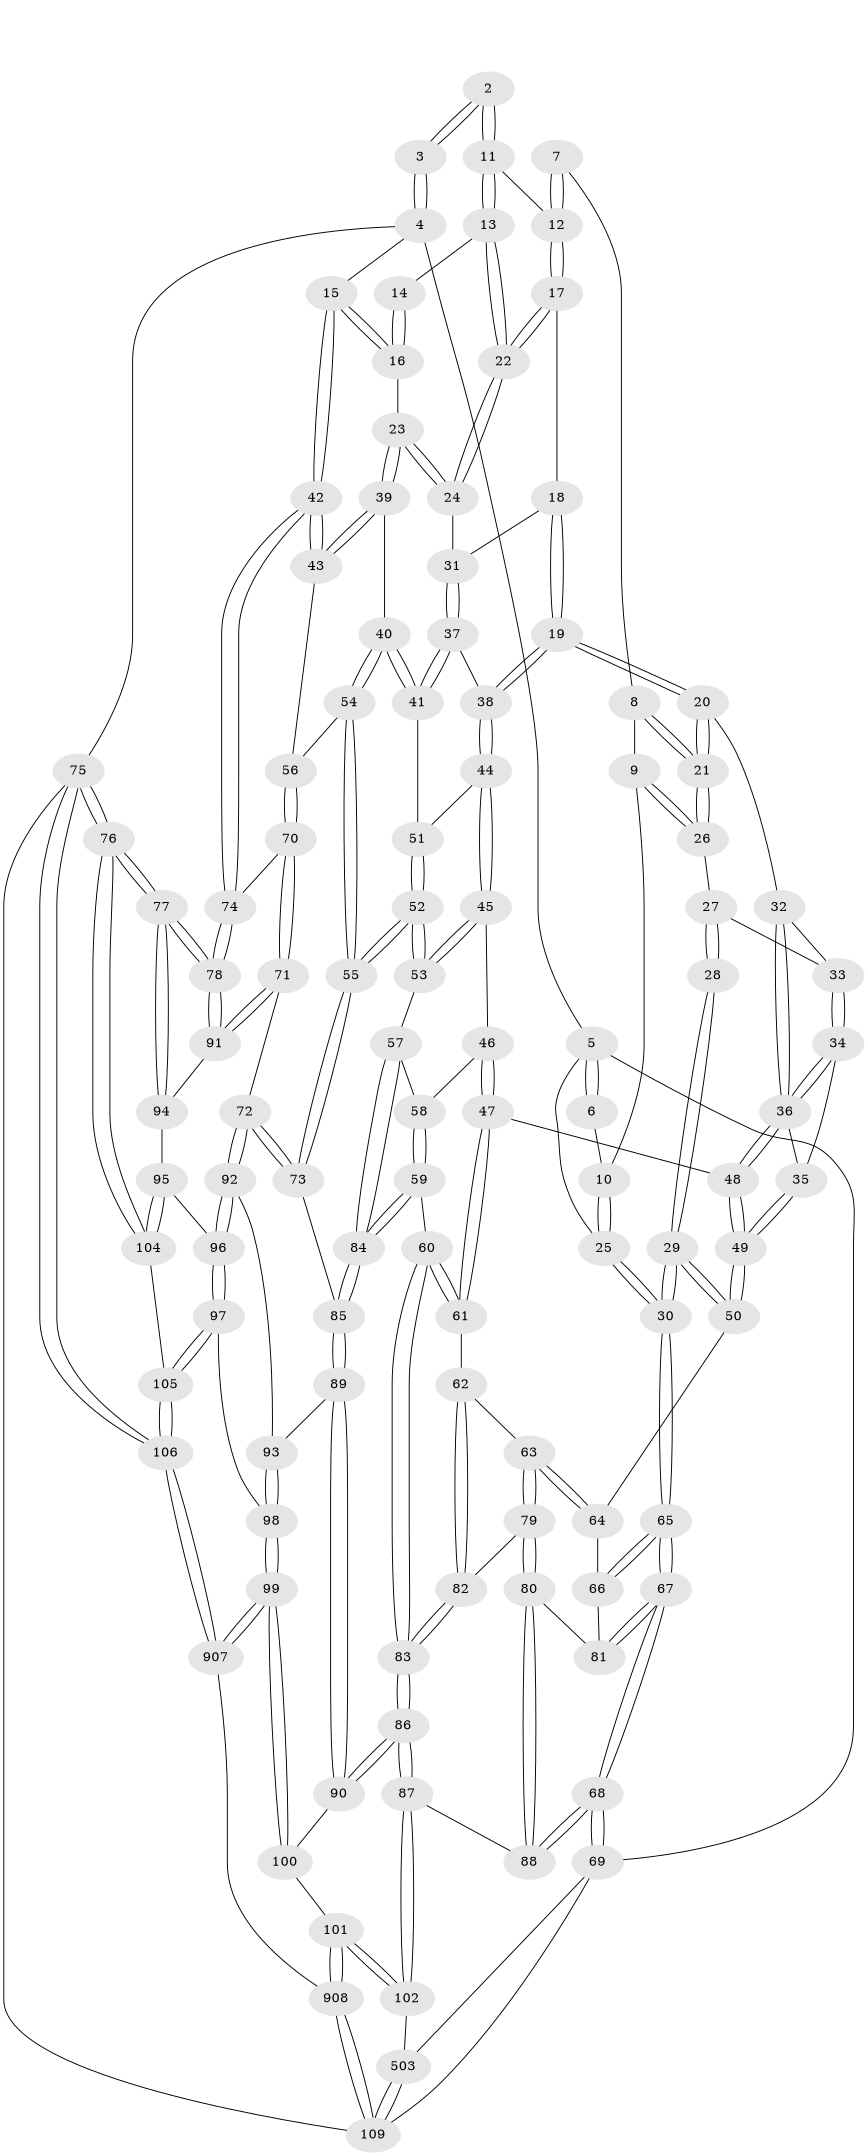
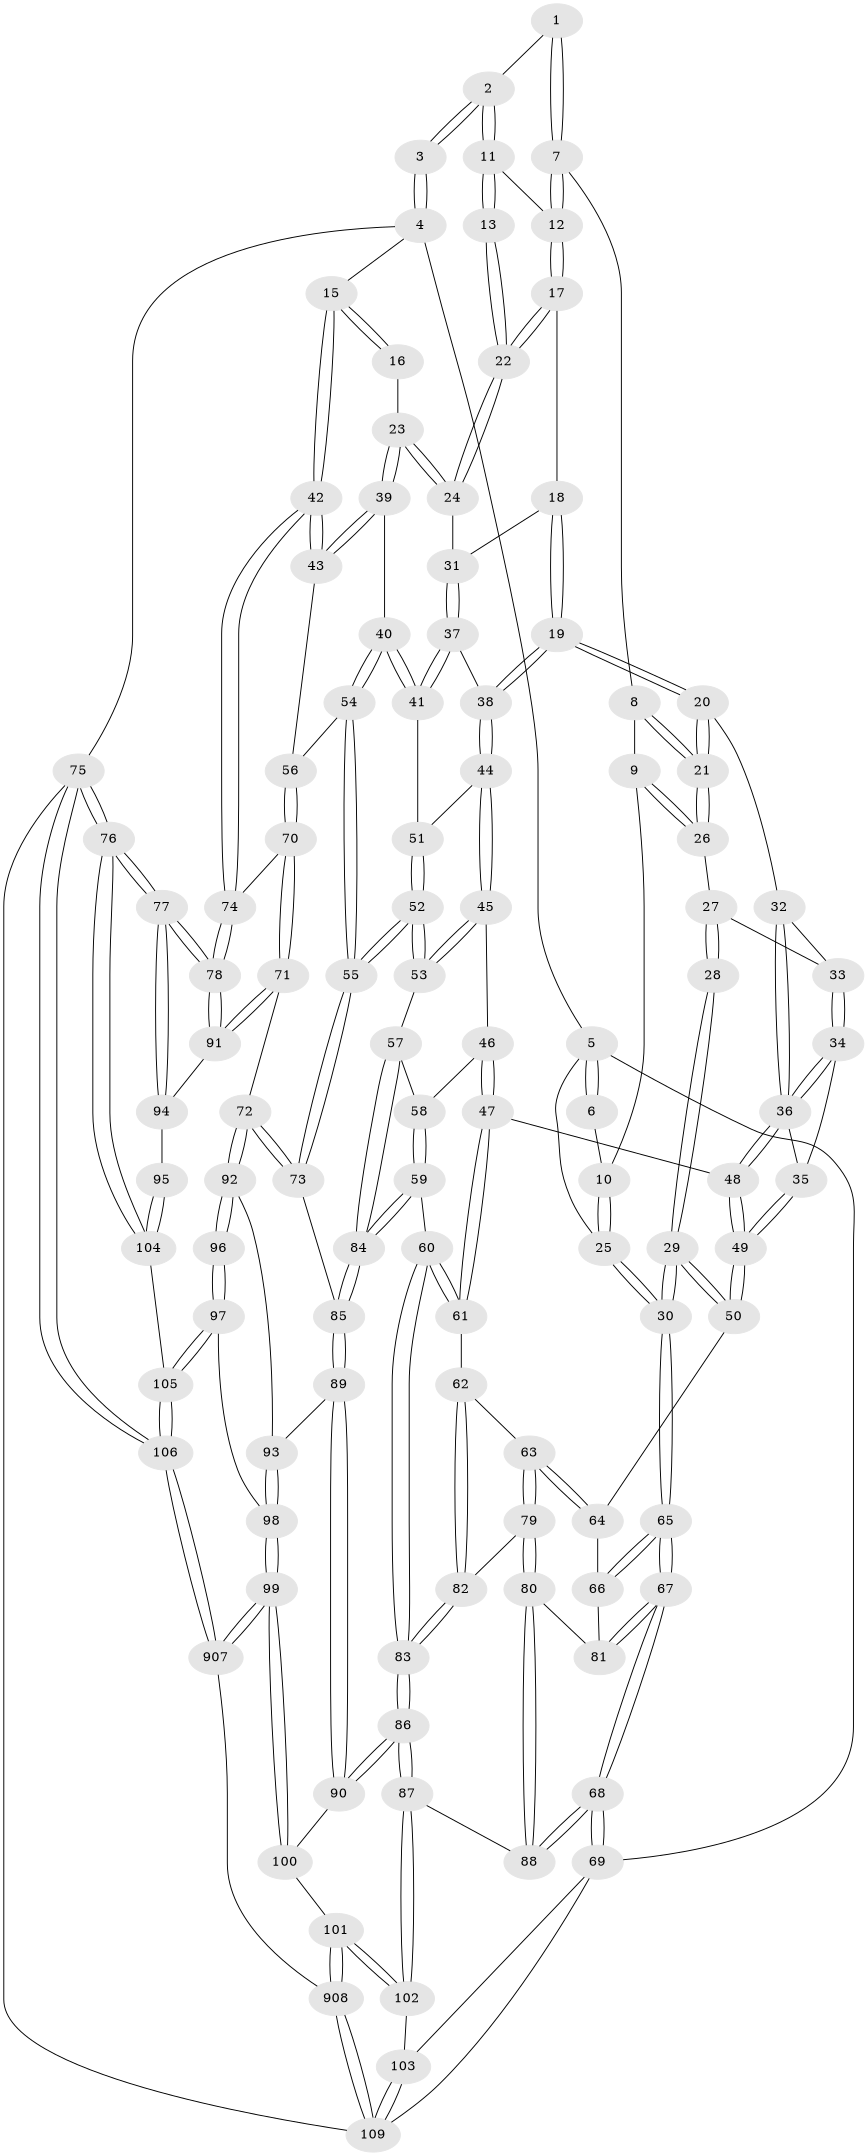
node "1": added
node "14": removed
edge "95" -- "96": removed
node "503": label "503" -> "103"
